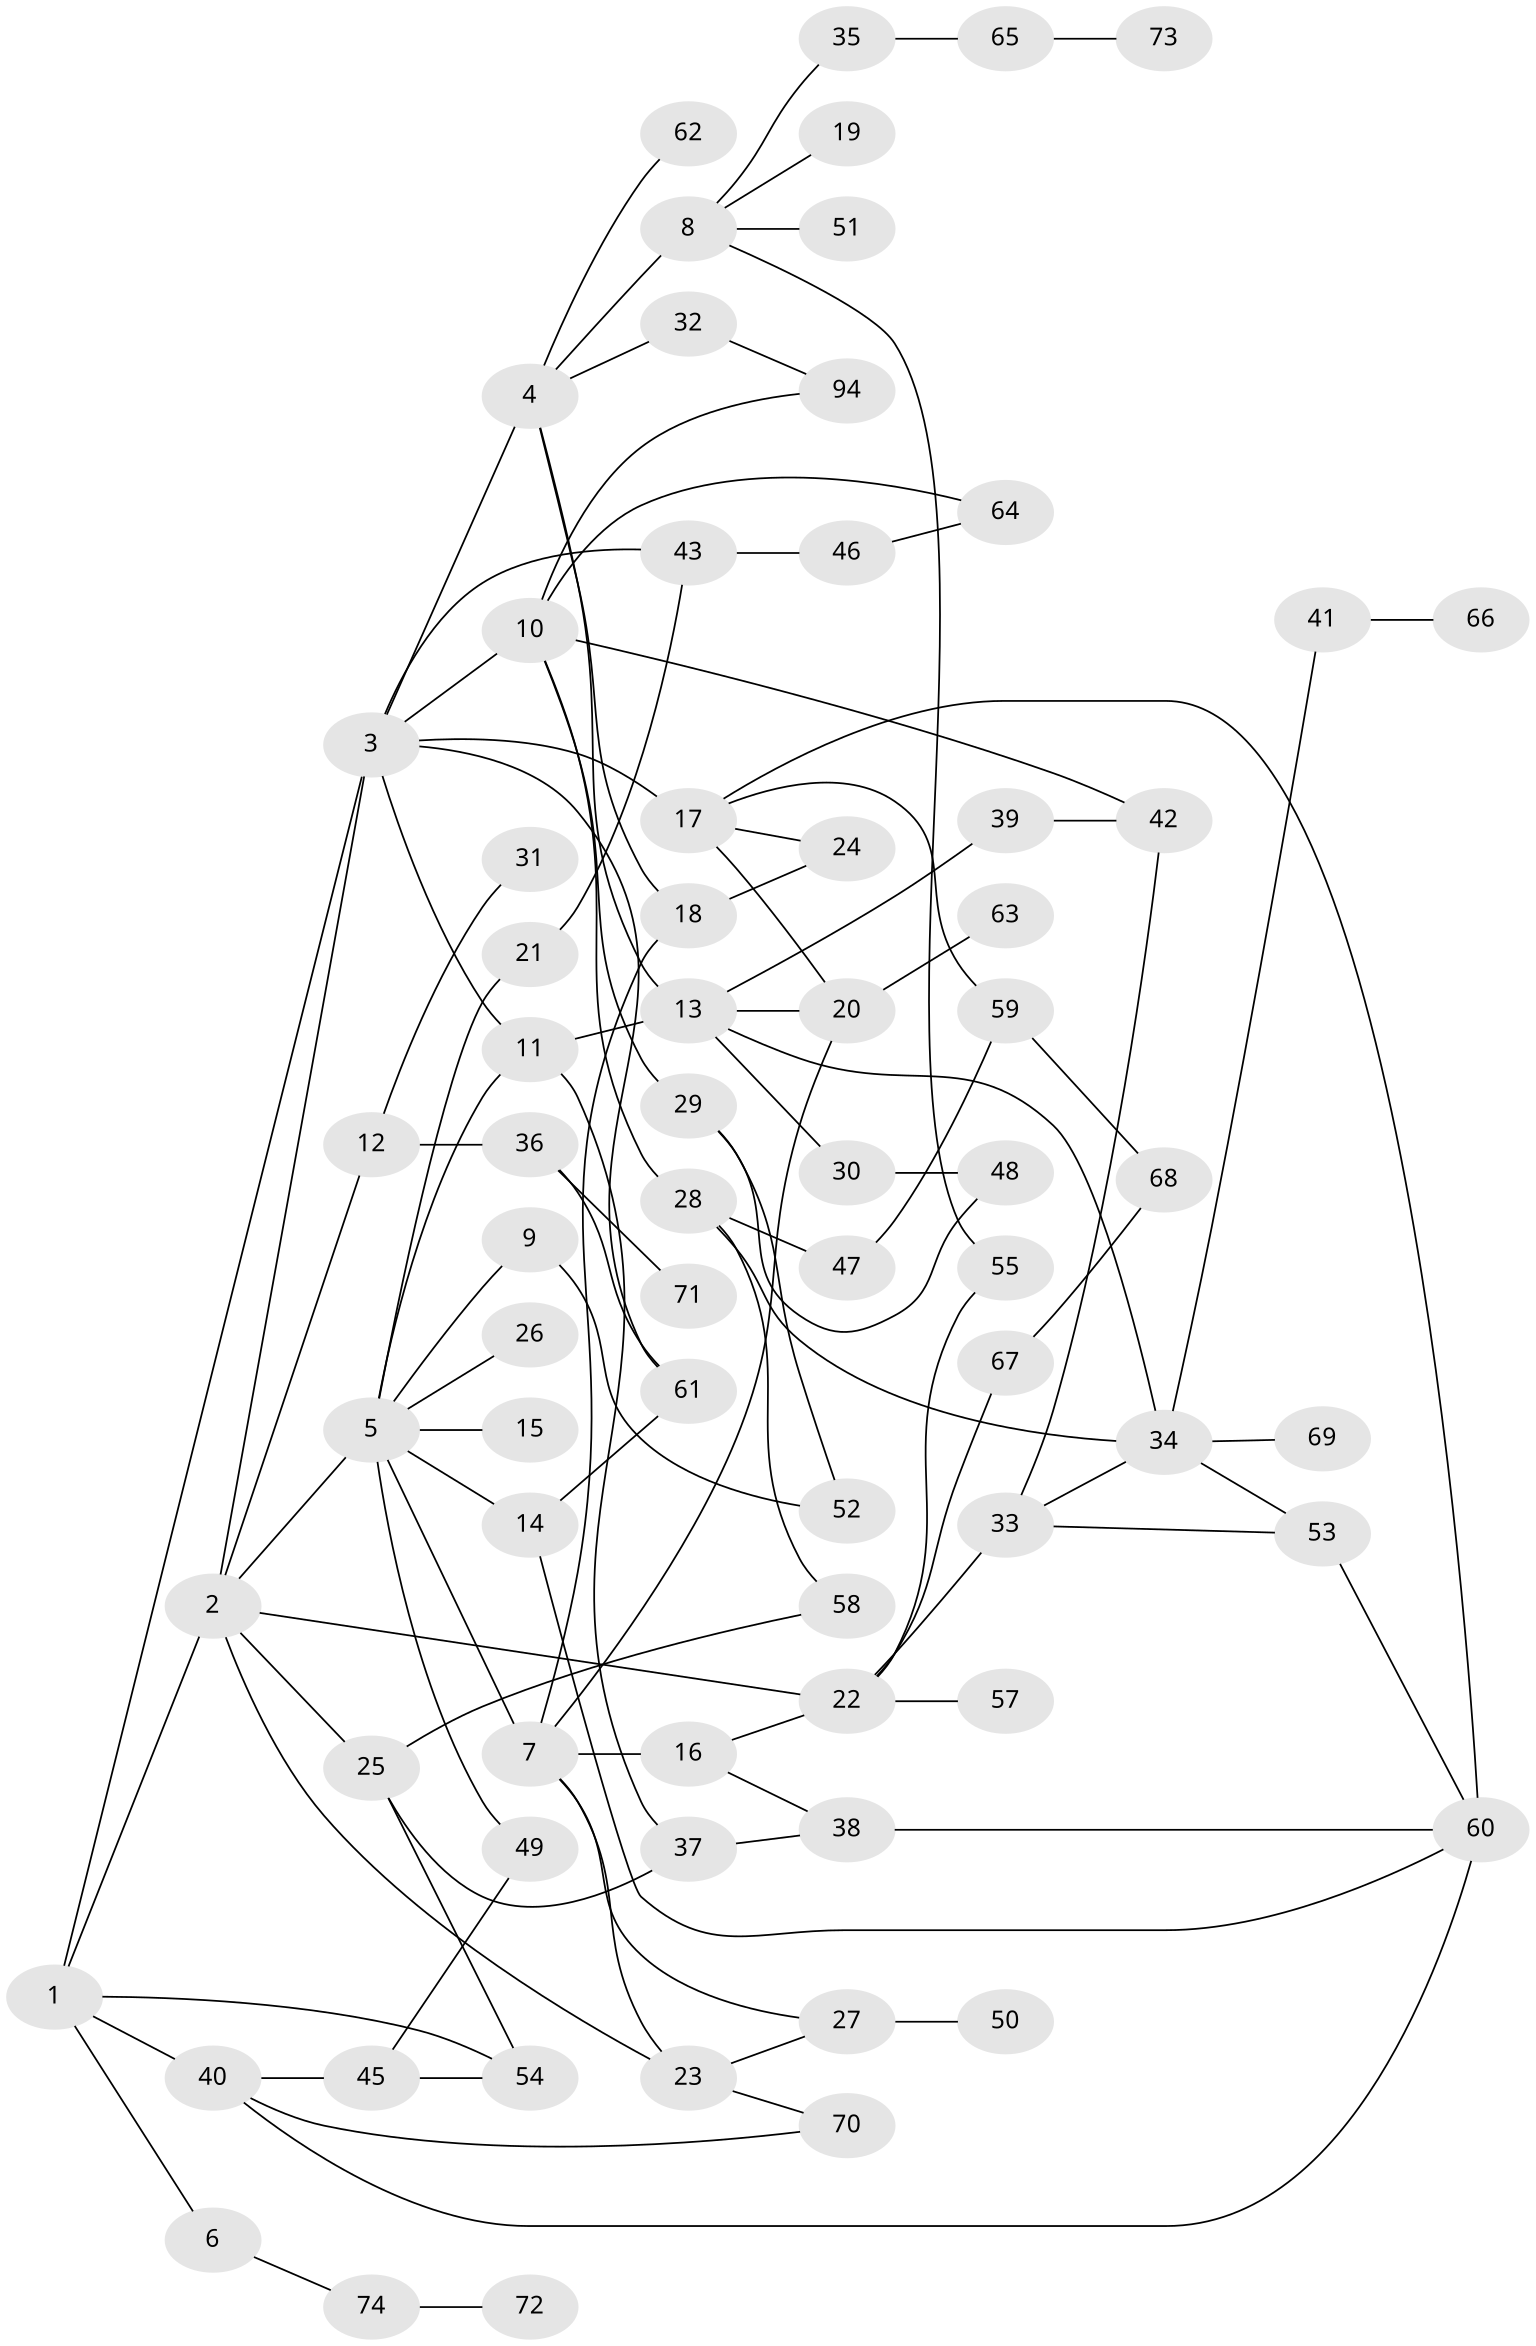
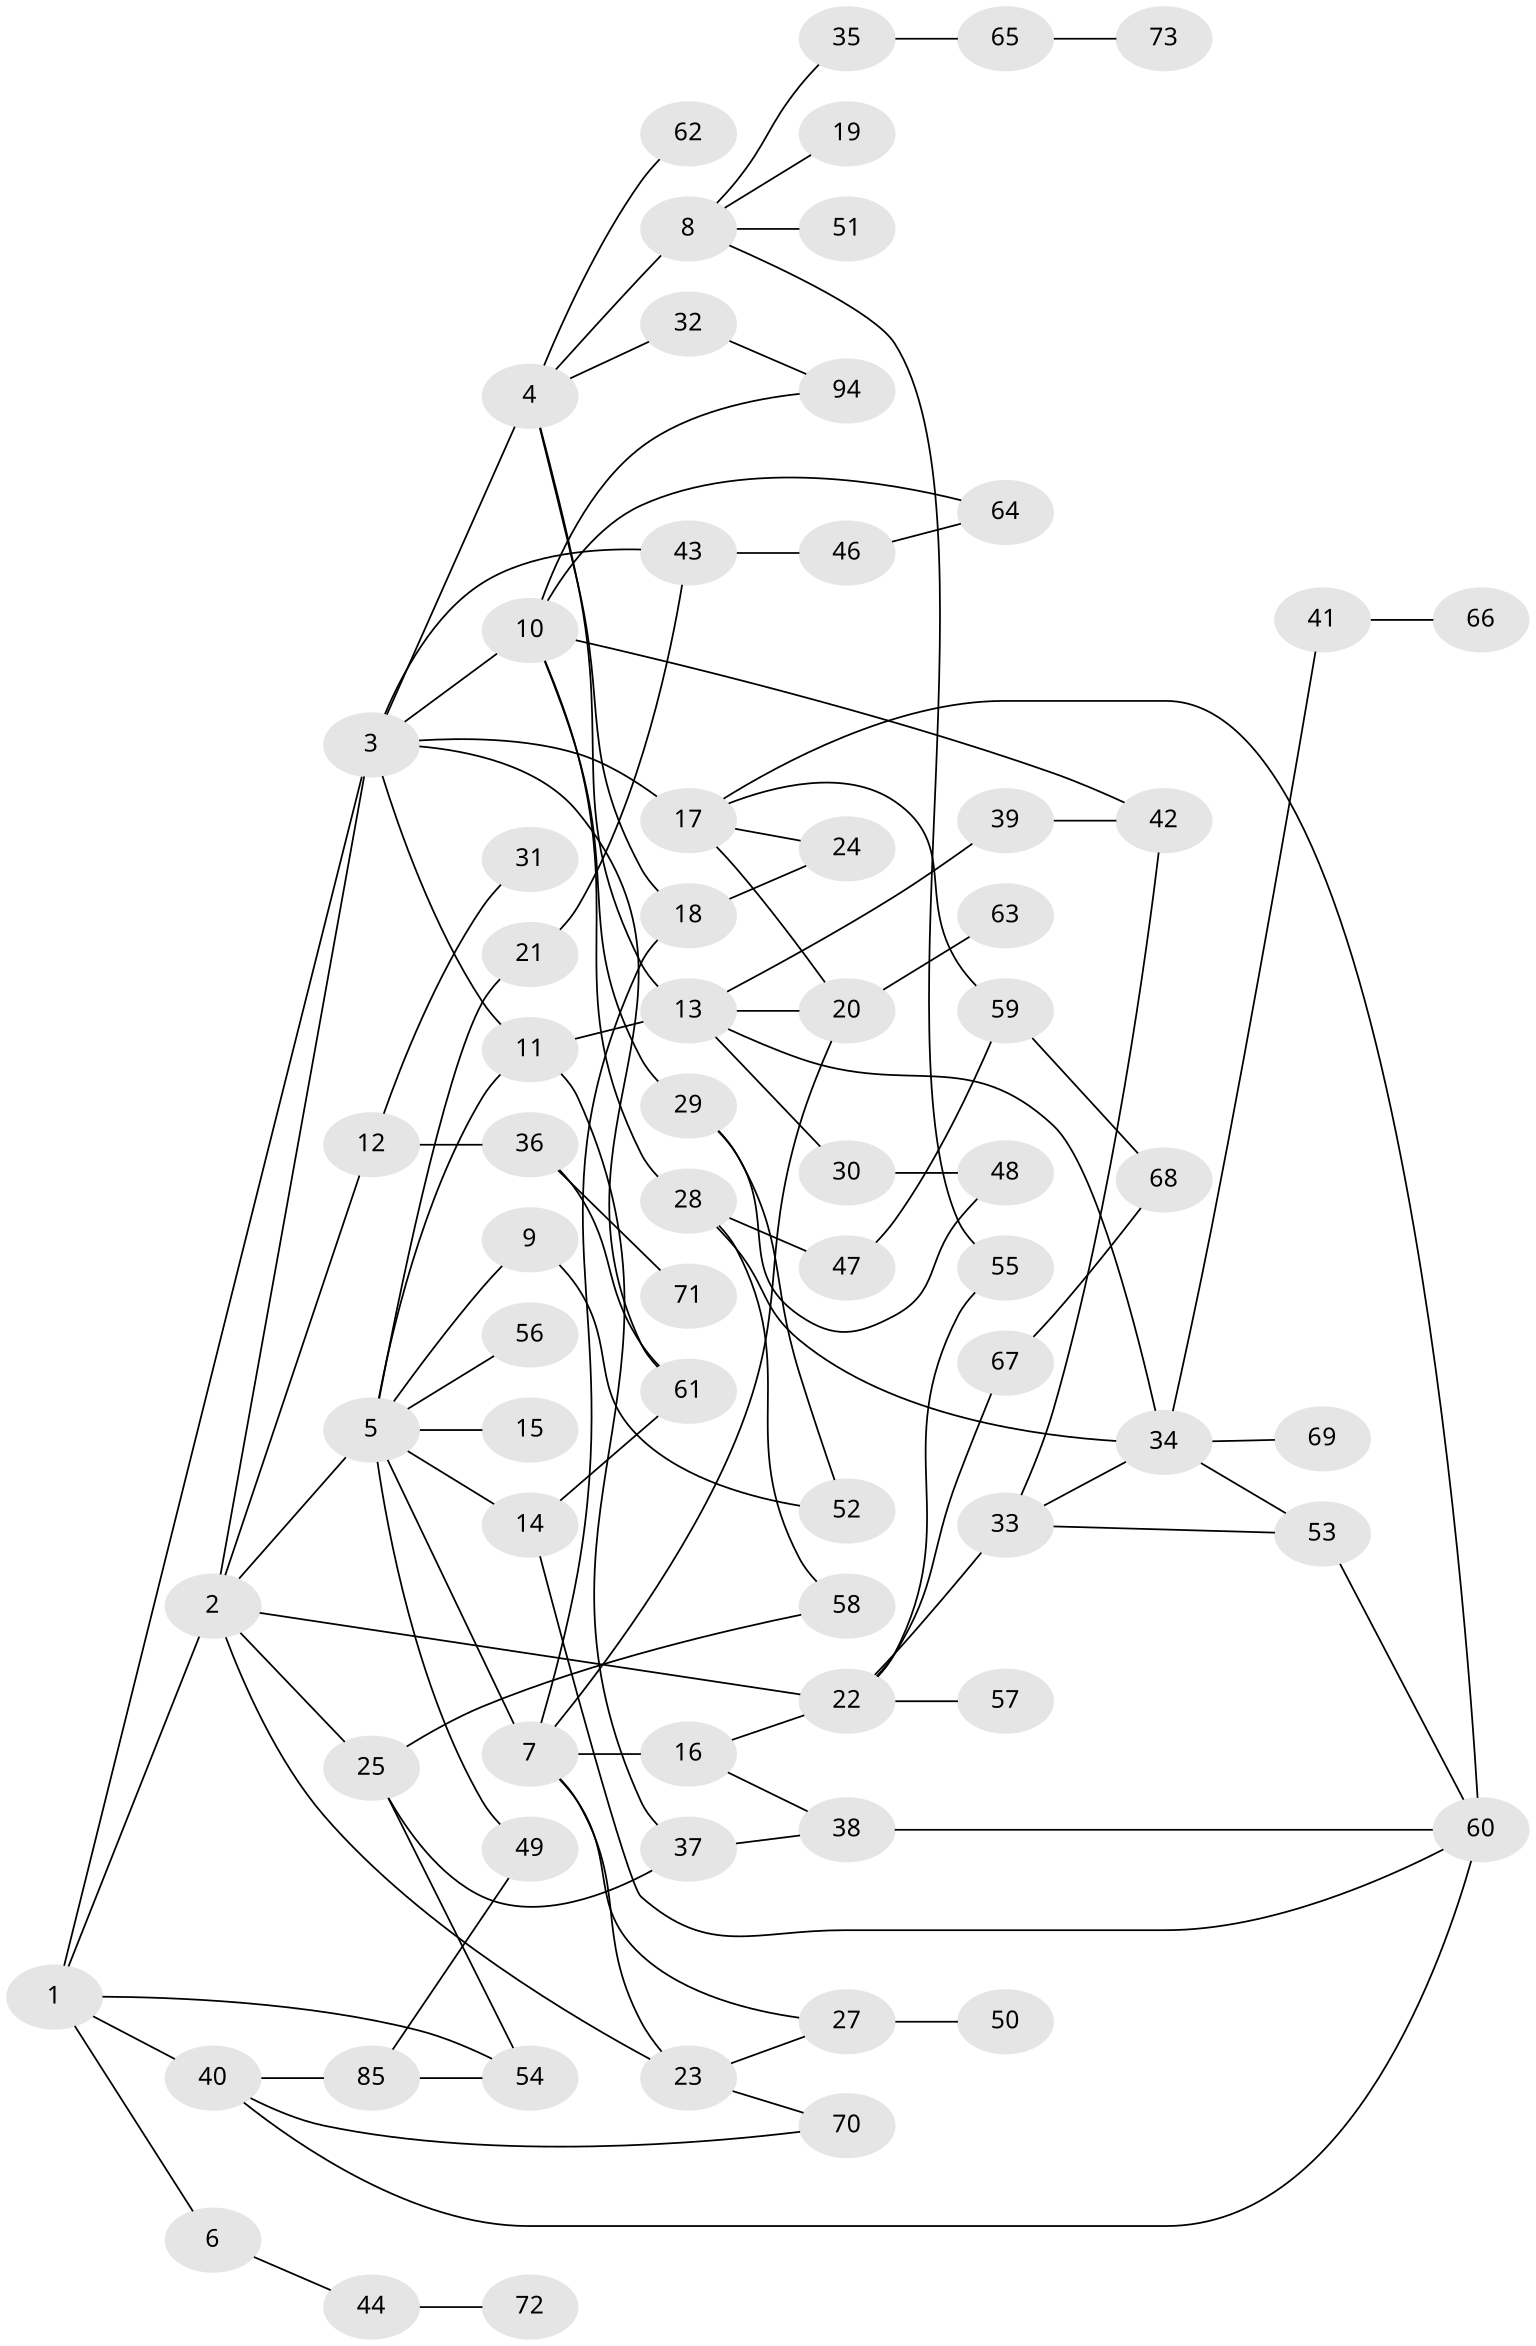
node "26": label "26" -> "56"
node "45": label "45" -> "85"
node "74": label "74" -> "44"
